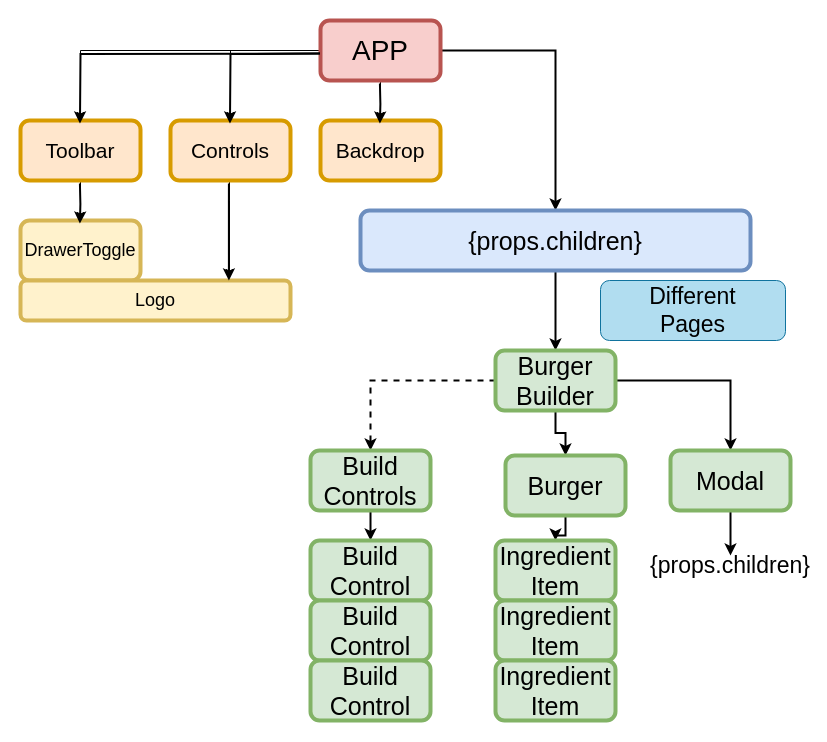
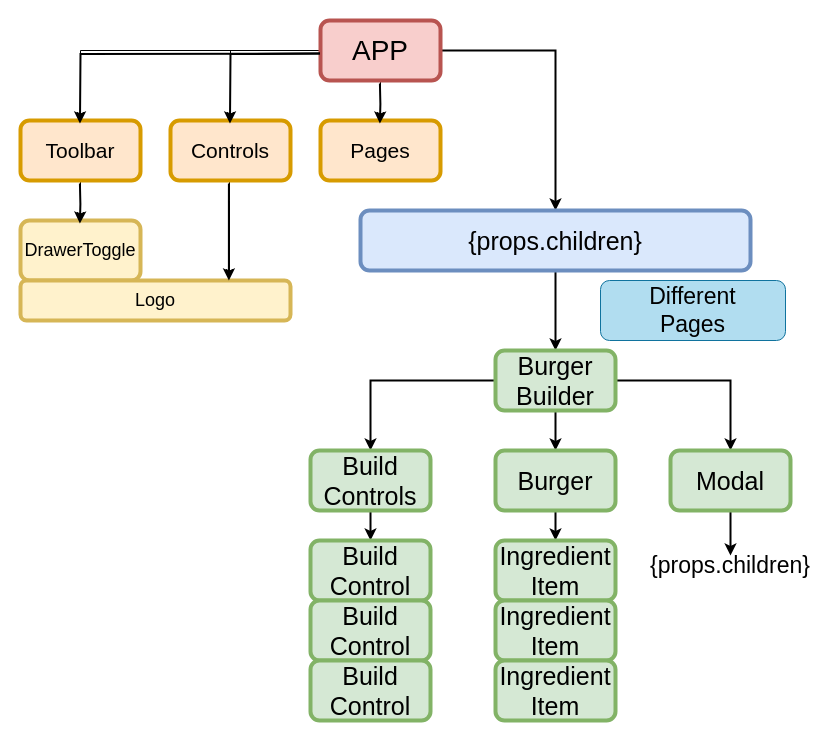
node "Backdrop": label "Backdrop" -> "Pages"
edge "Burger Builder" -> "Build Controls": style dashed -> solid
node "Burger": moved (566, 486) -> (556, 481)
